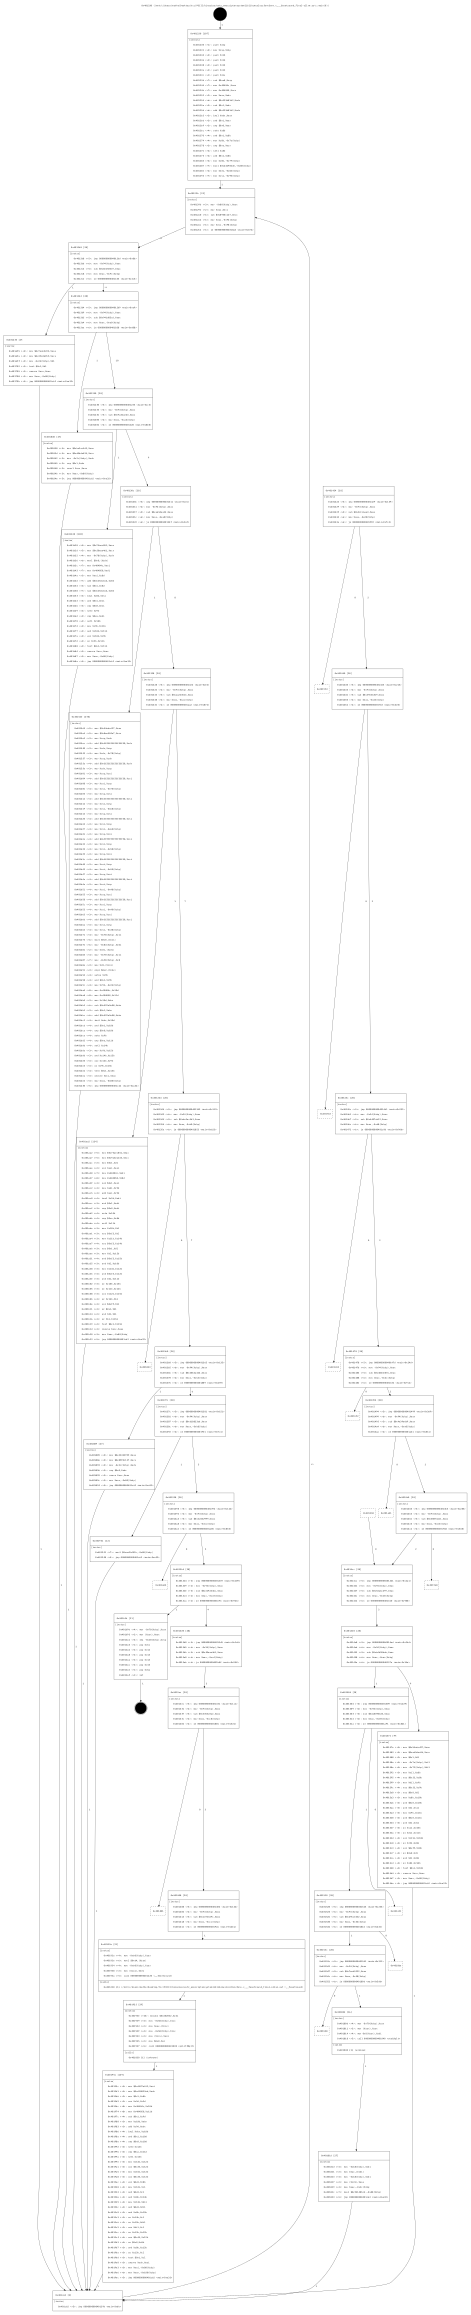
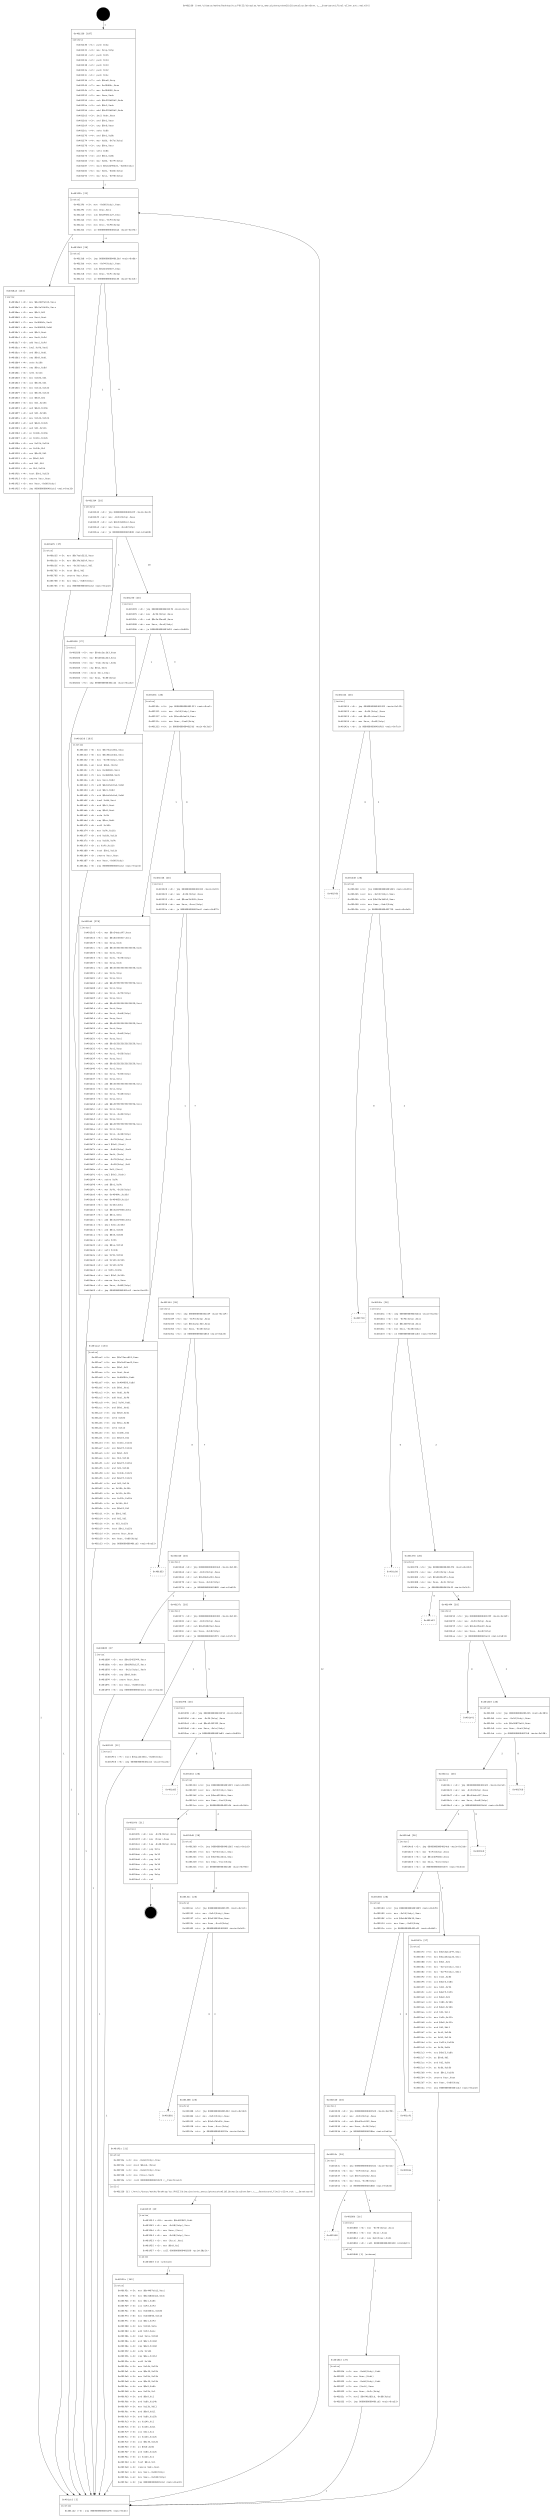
node "0x4018a4 [134]": added
edge "0x401bb0" -> "0x4014cc [28]": reversed
